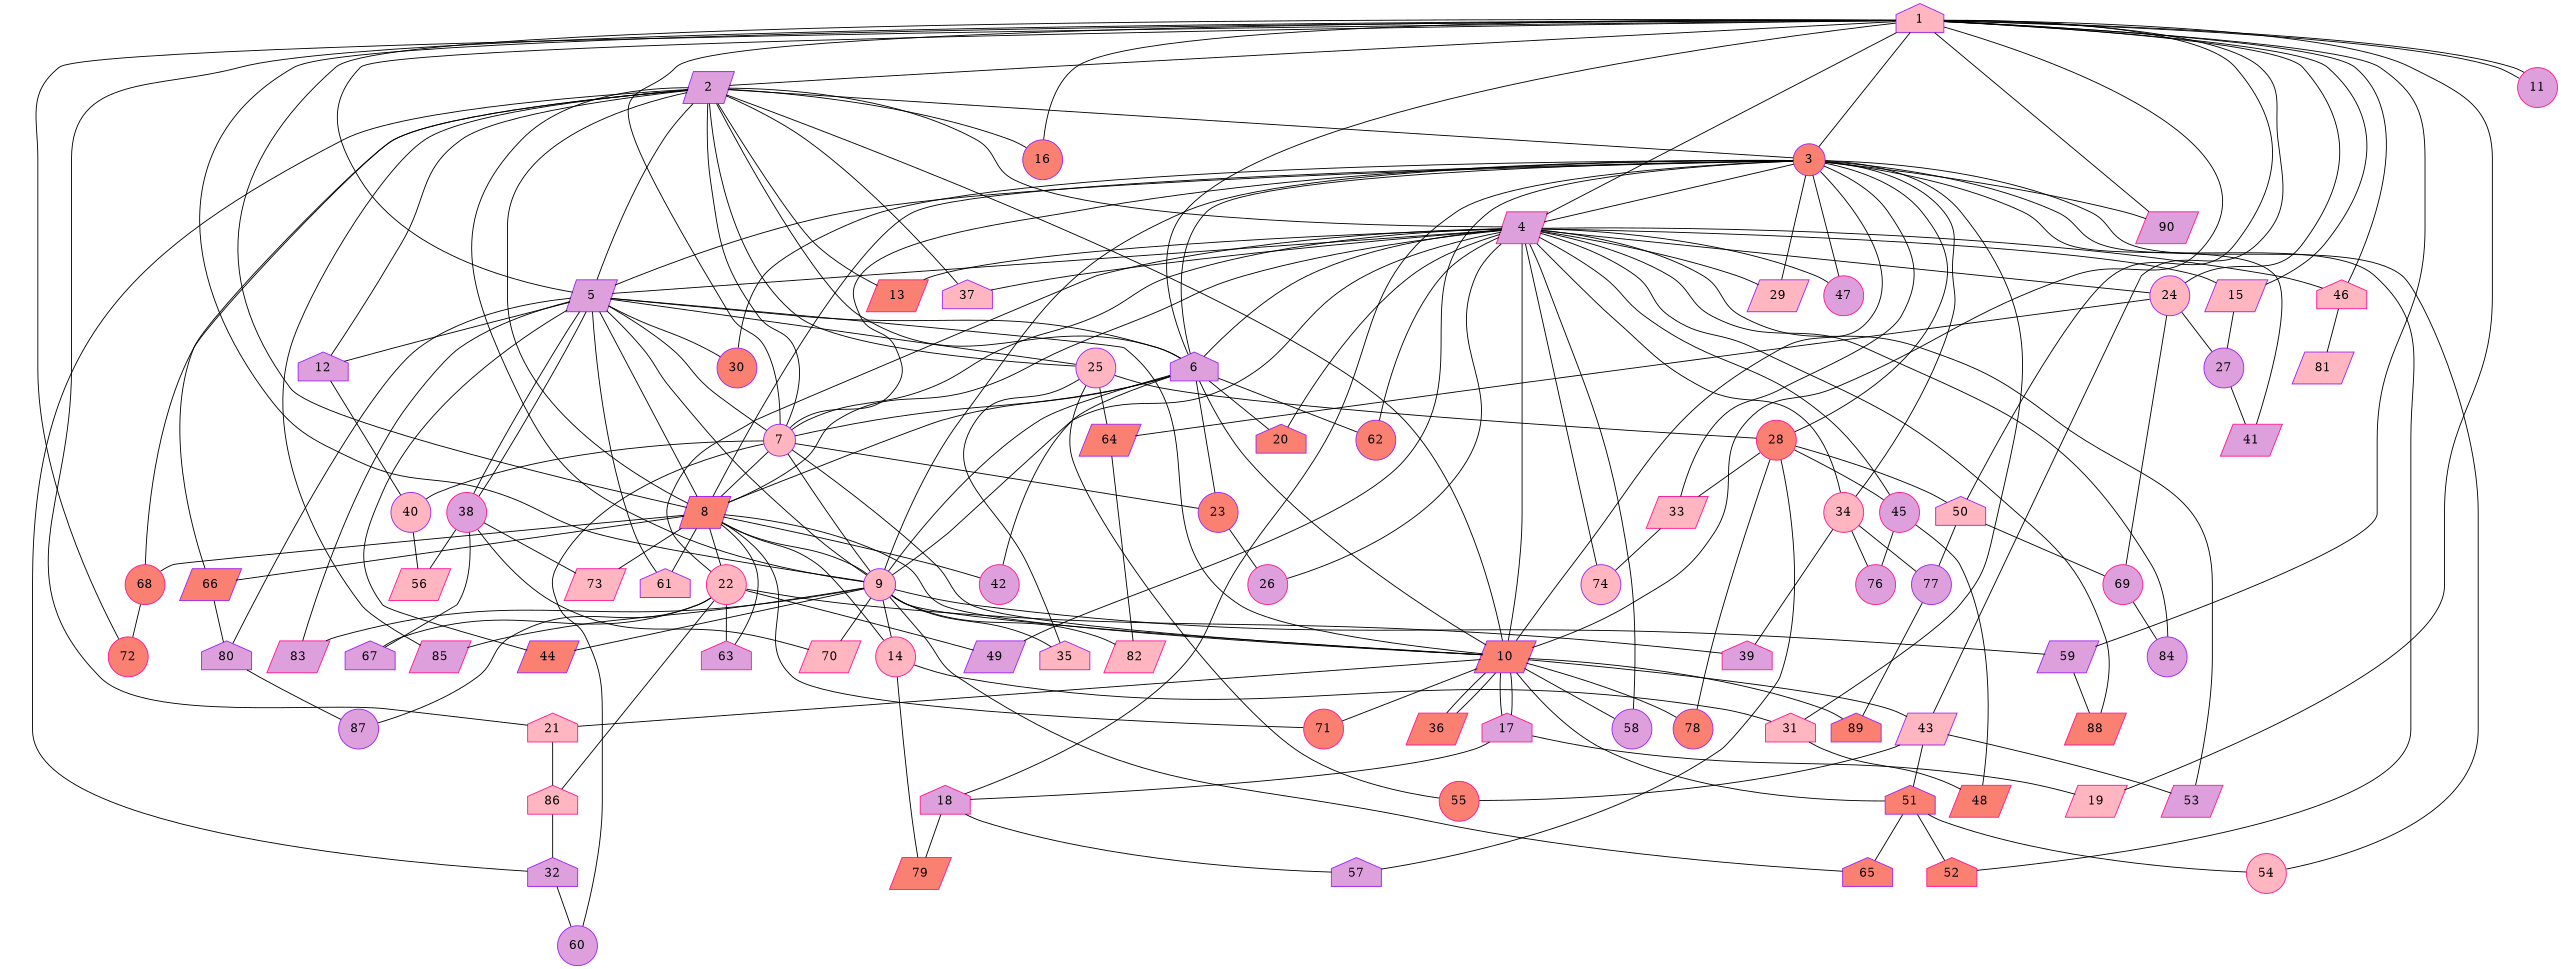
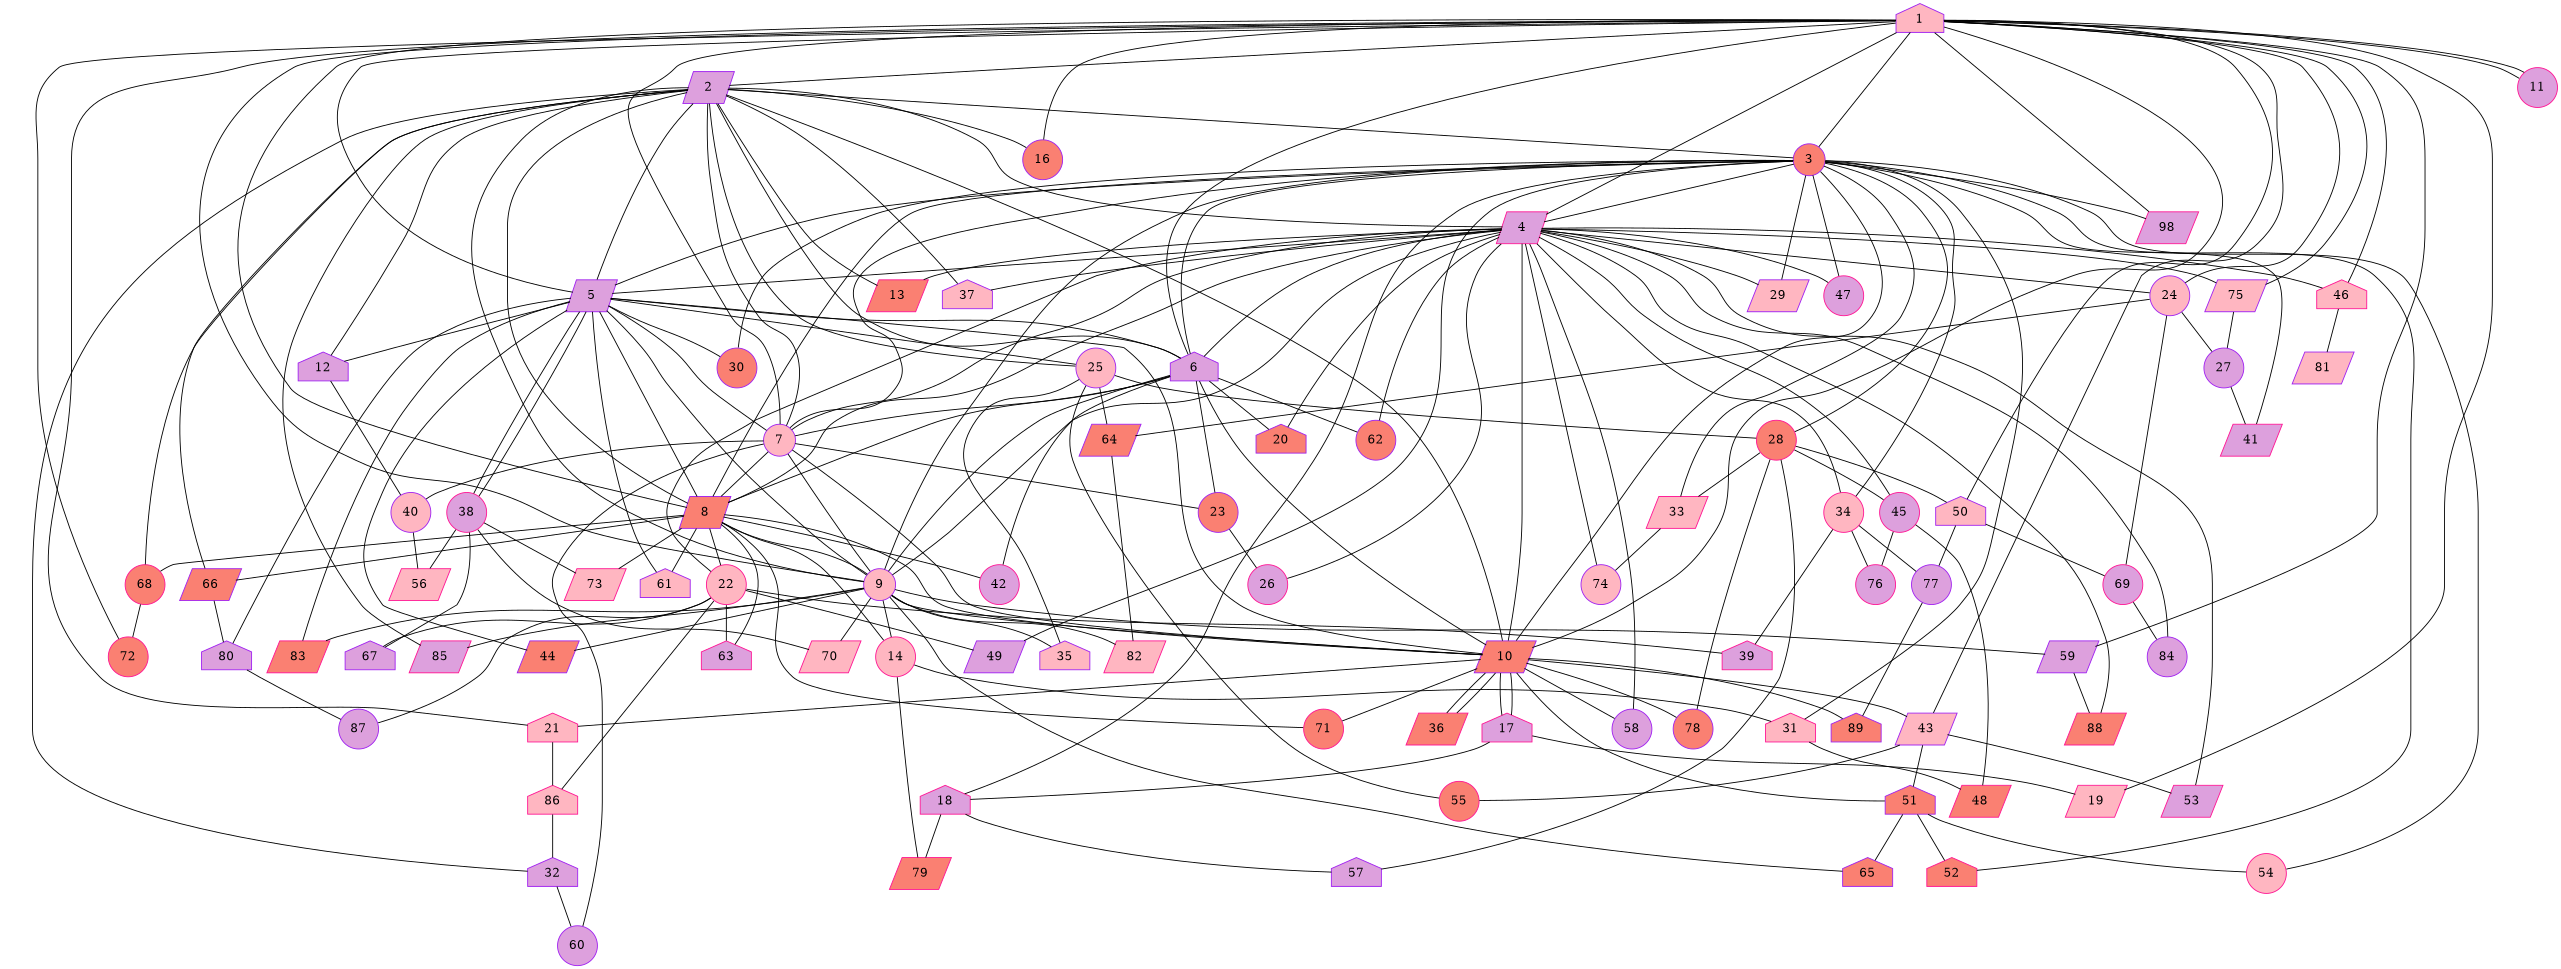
node "90": label "90" -> "98"
node "15": label "15" -> "75"
node "83": fillcolor plum -> salmon
